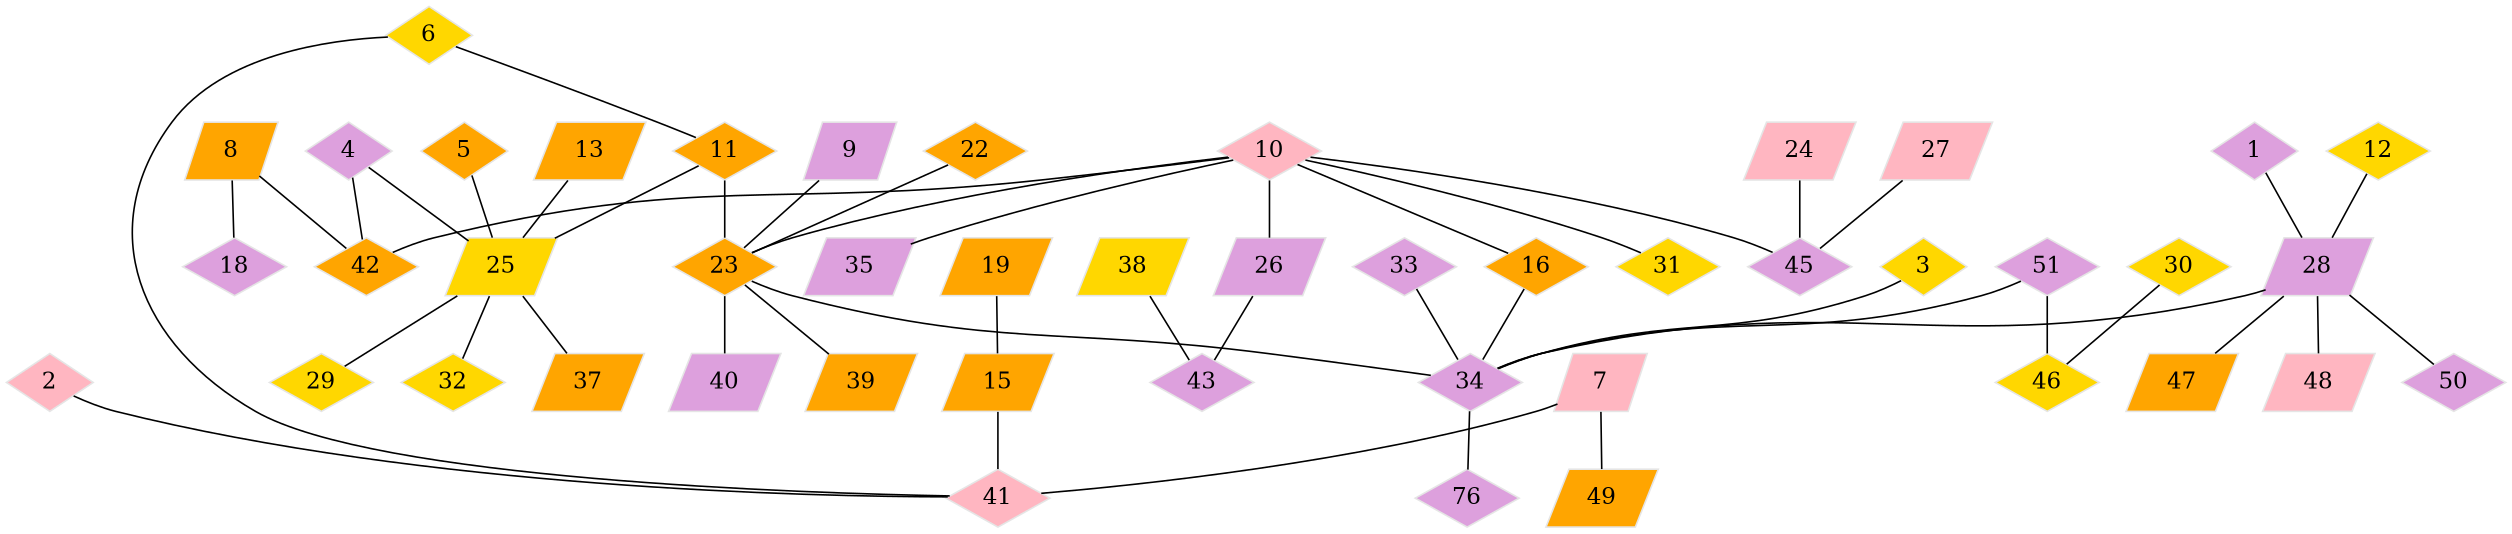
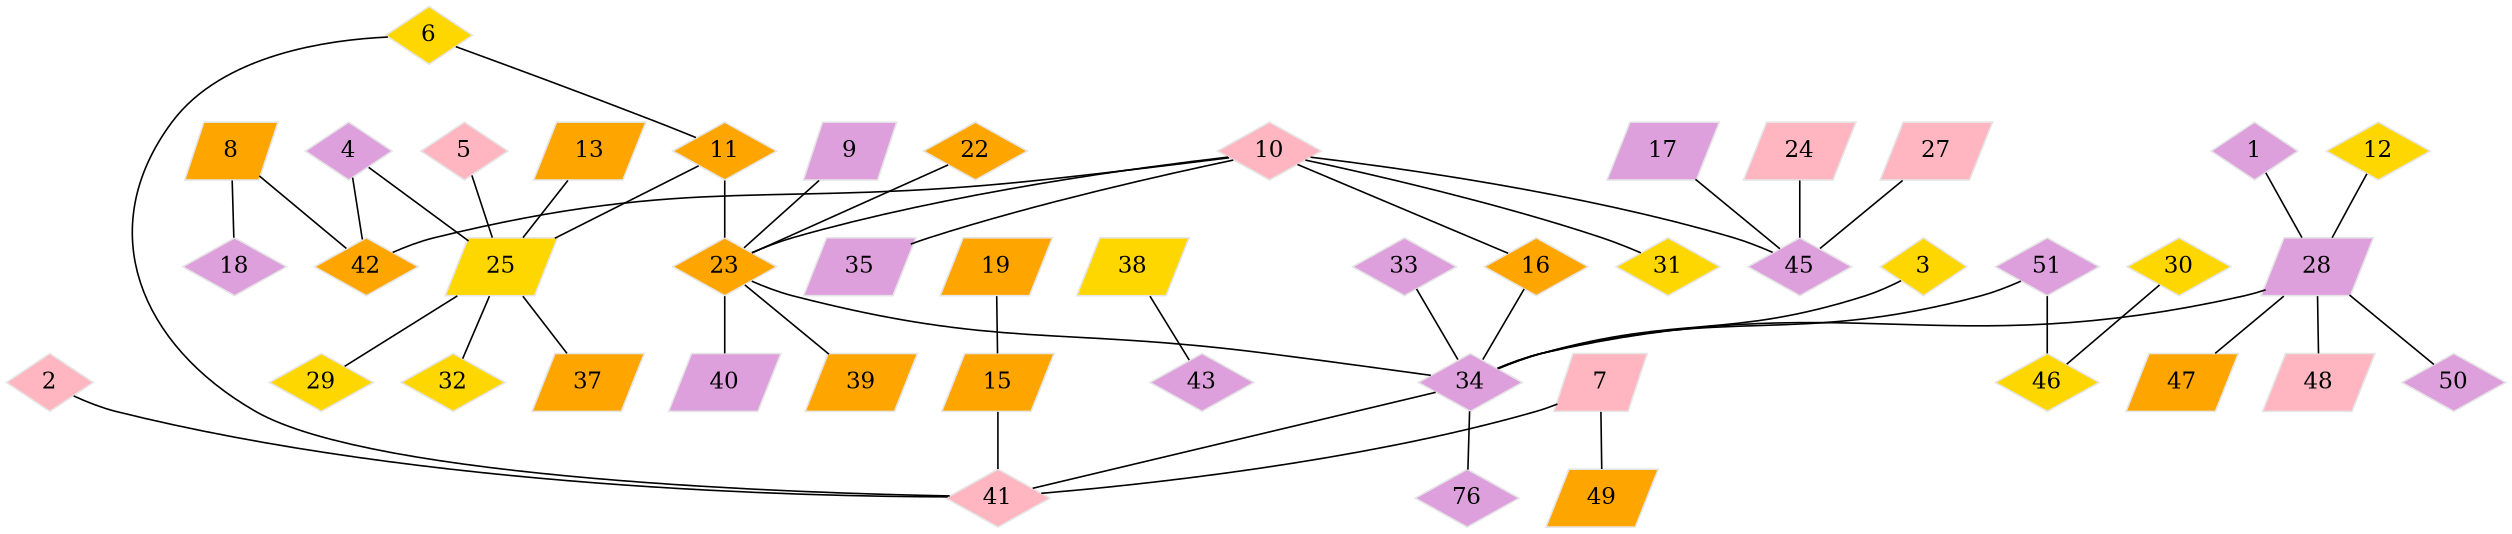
node "5": fillcolor orange -> lightpink
node "17": added
node "26": removed
edge "34" -- "41": added
